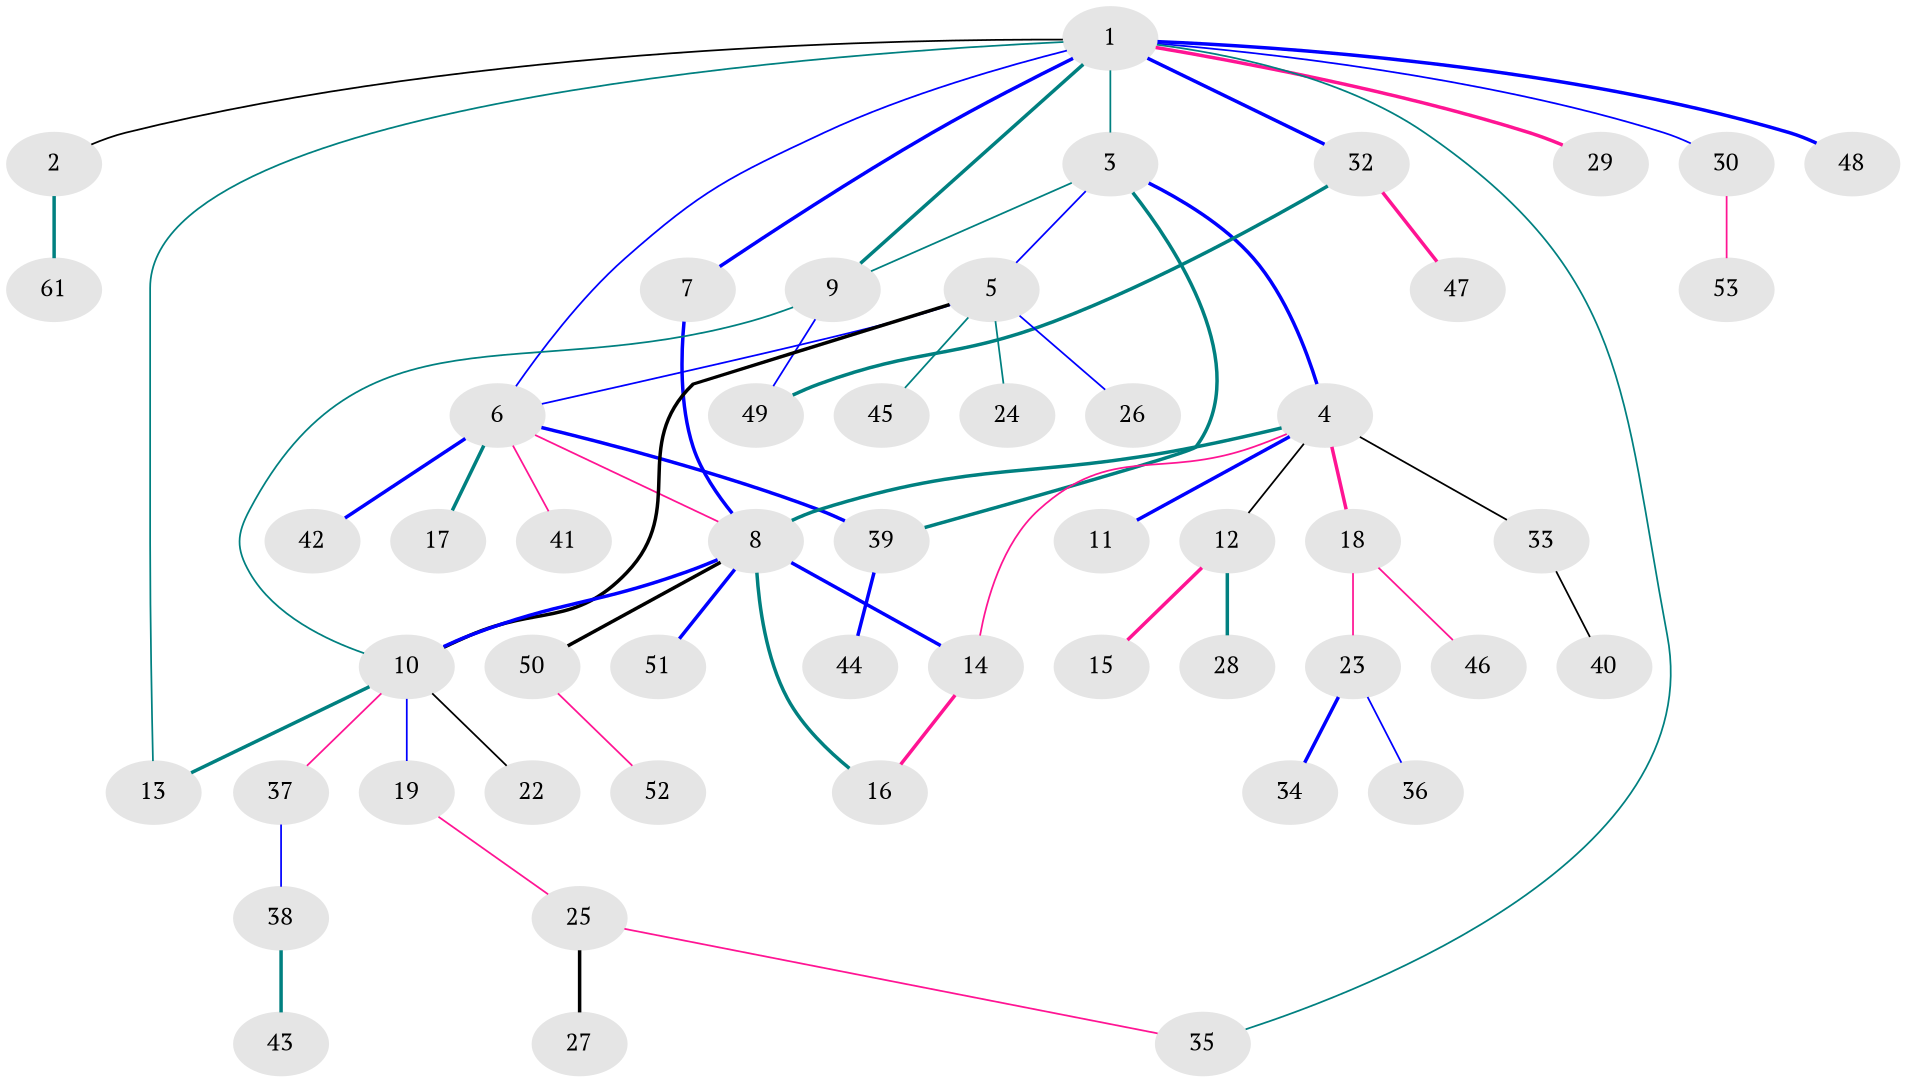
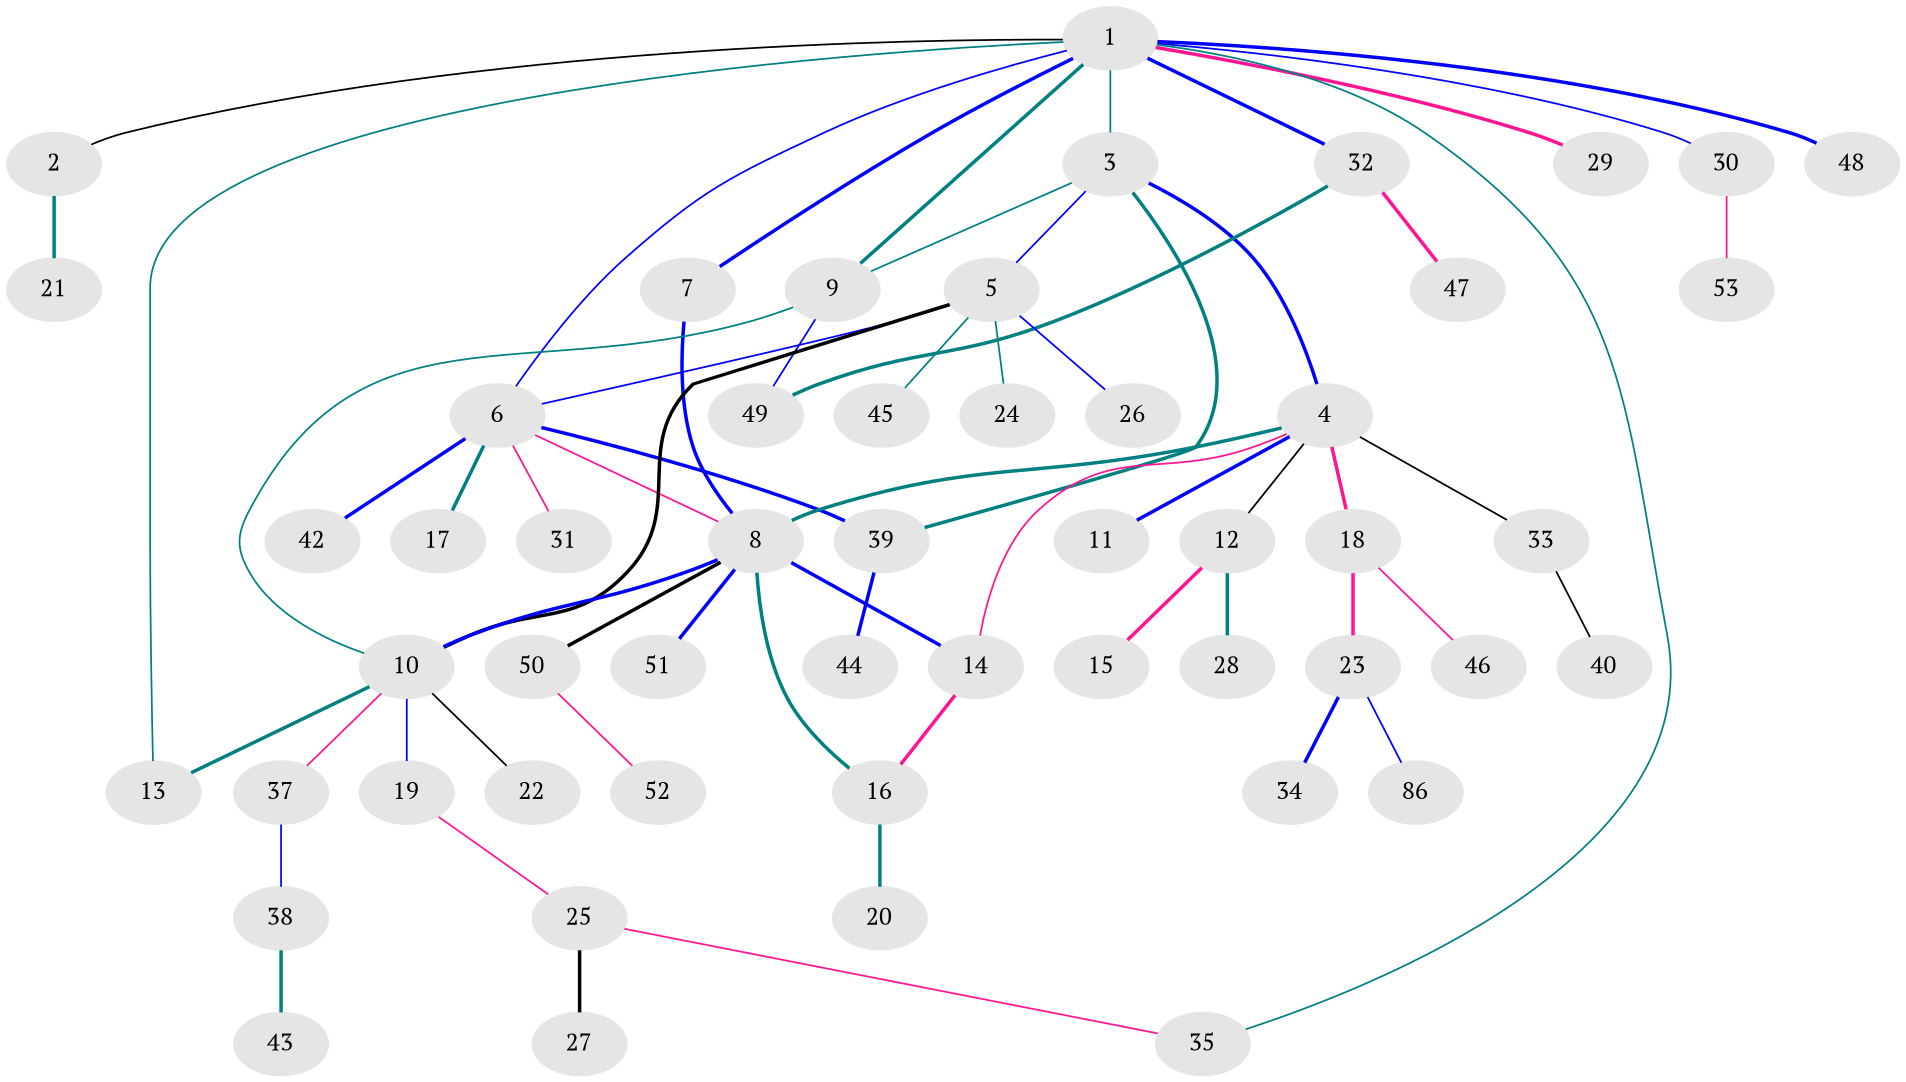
node "61": label "61" -> "21"
node "41": label "41" -> "31"
edge "18" -- "23": style solid -> bold
node "36": label "36" -> "86"
node "20": added
